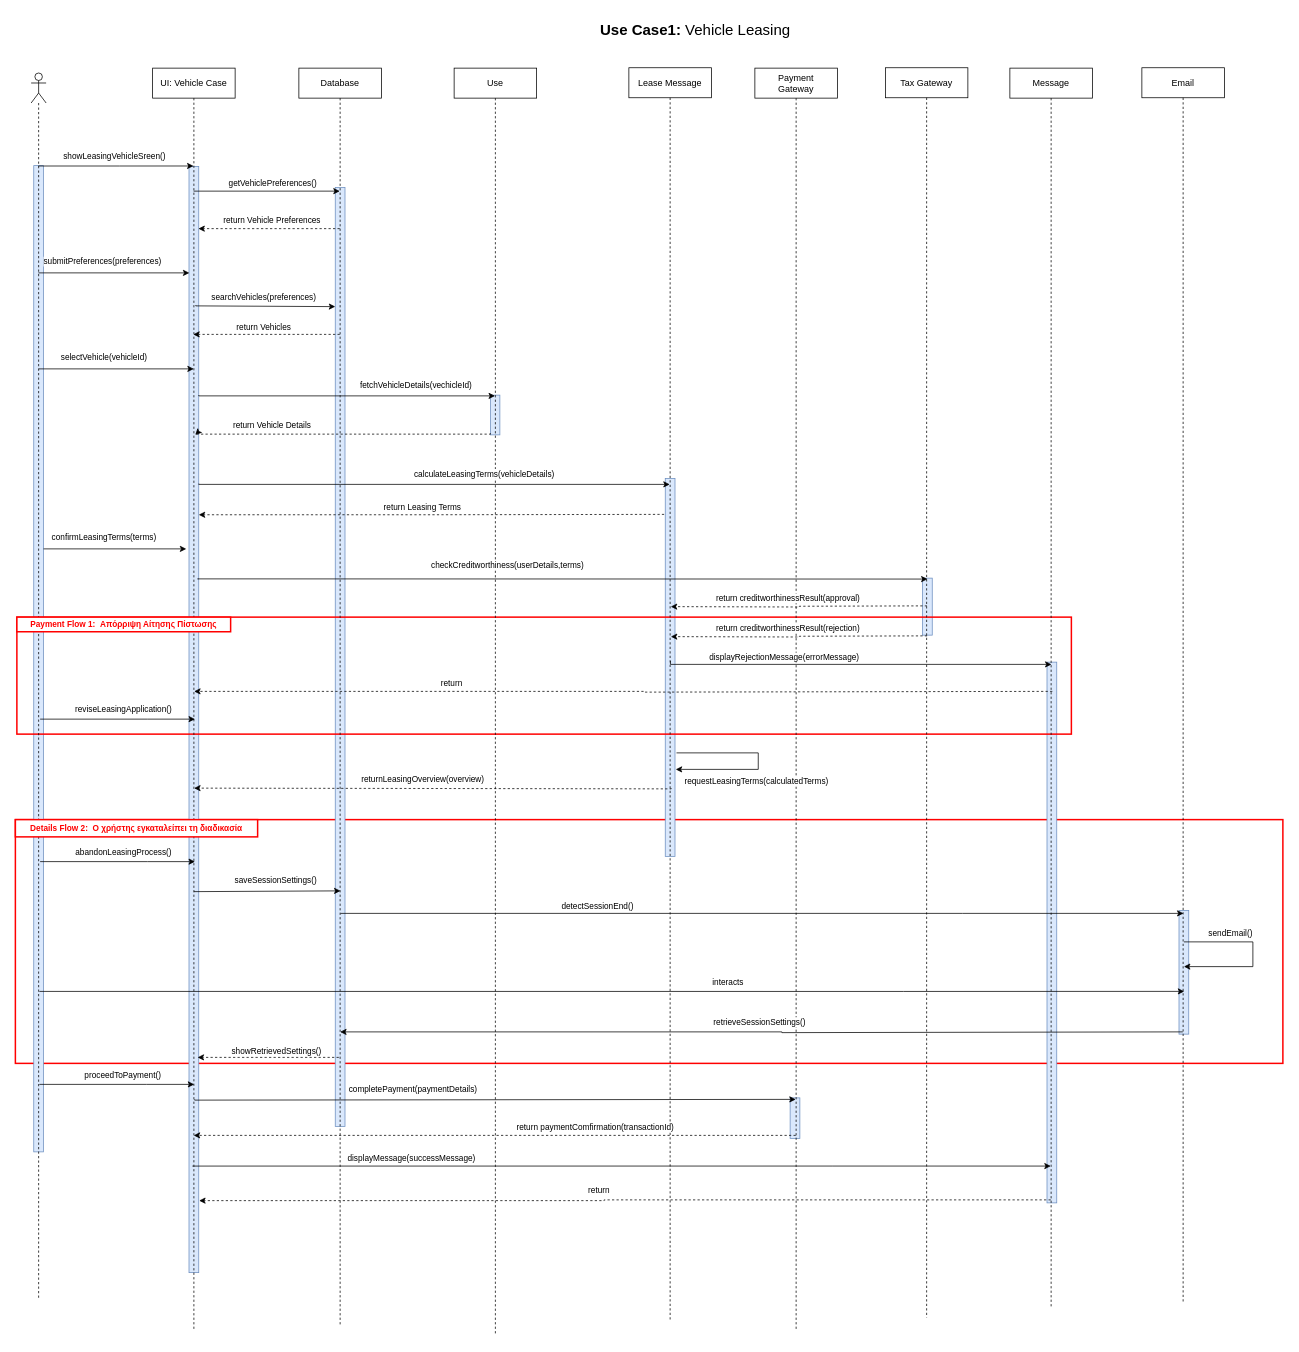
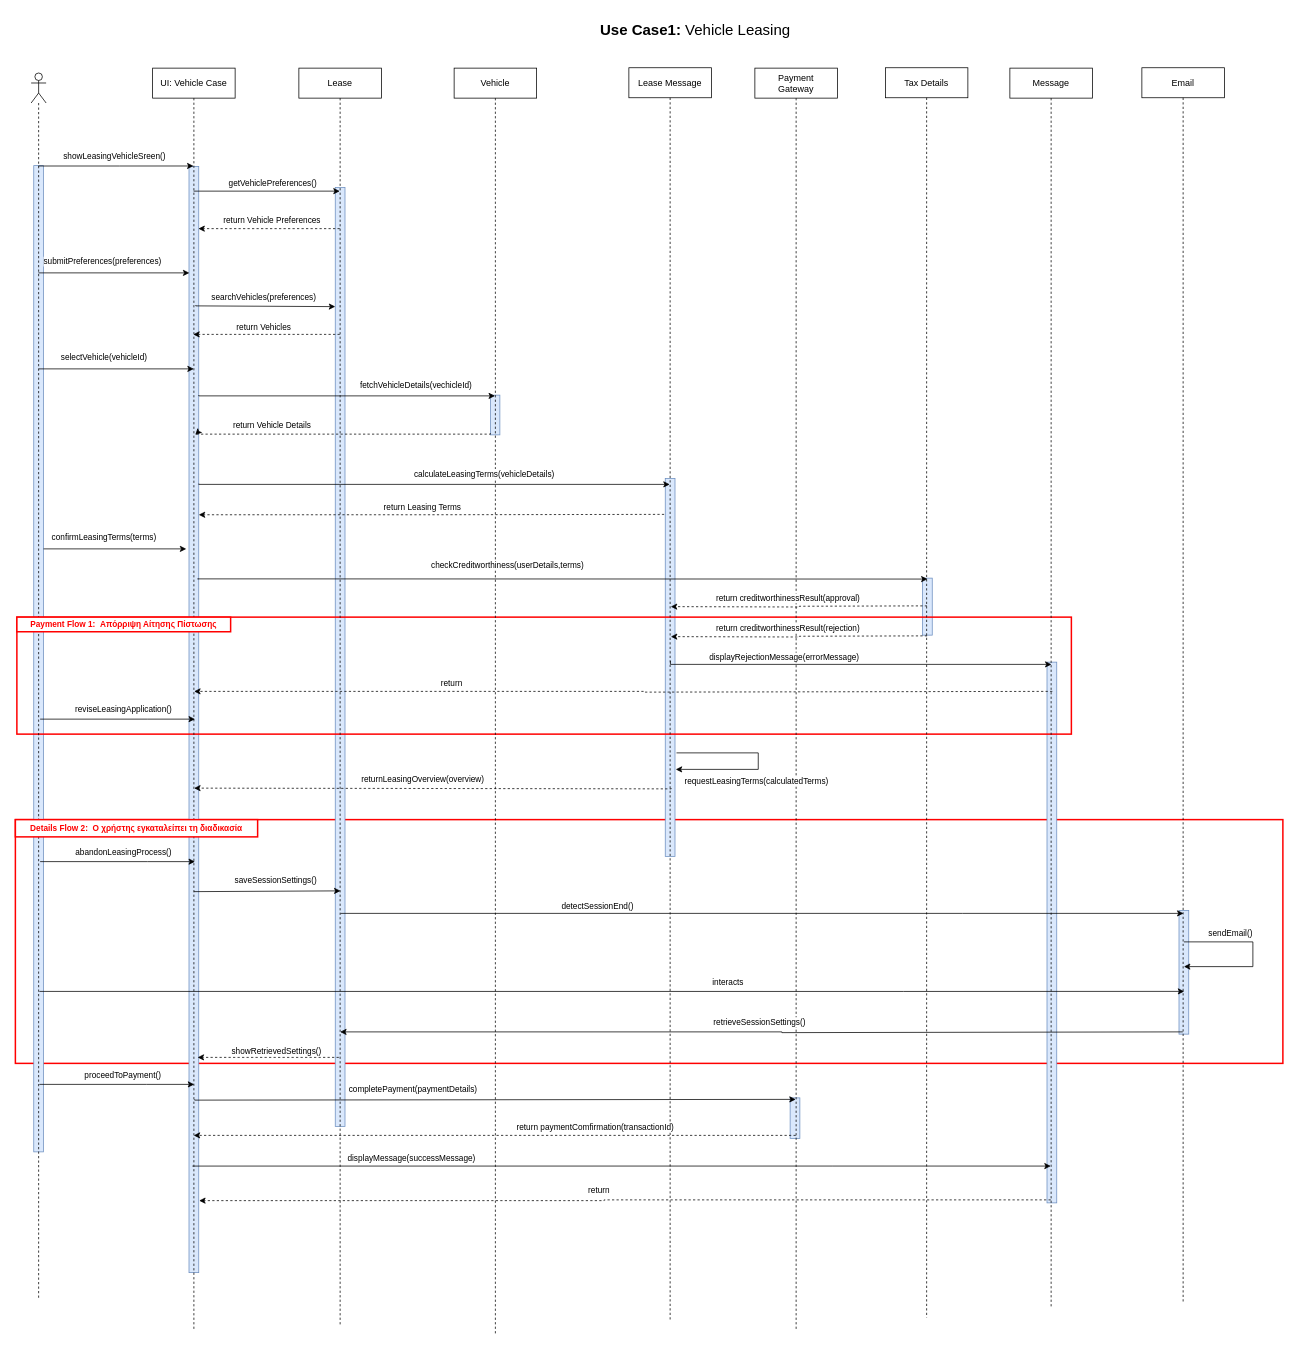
node "Database": label "Database" -> "Lease"
node "Use": label "Use" -> "Vehicle"
node "Tax Gateway": label "Tax Gateway" -> "Tax Details"
